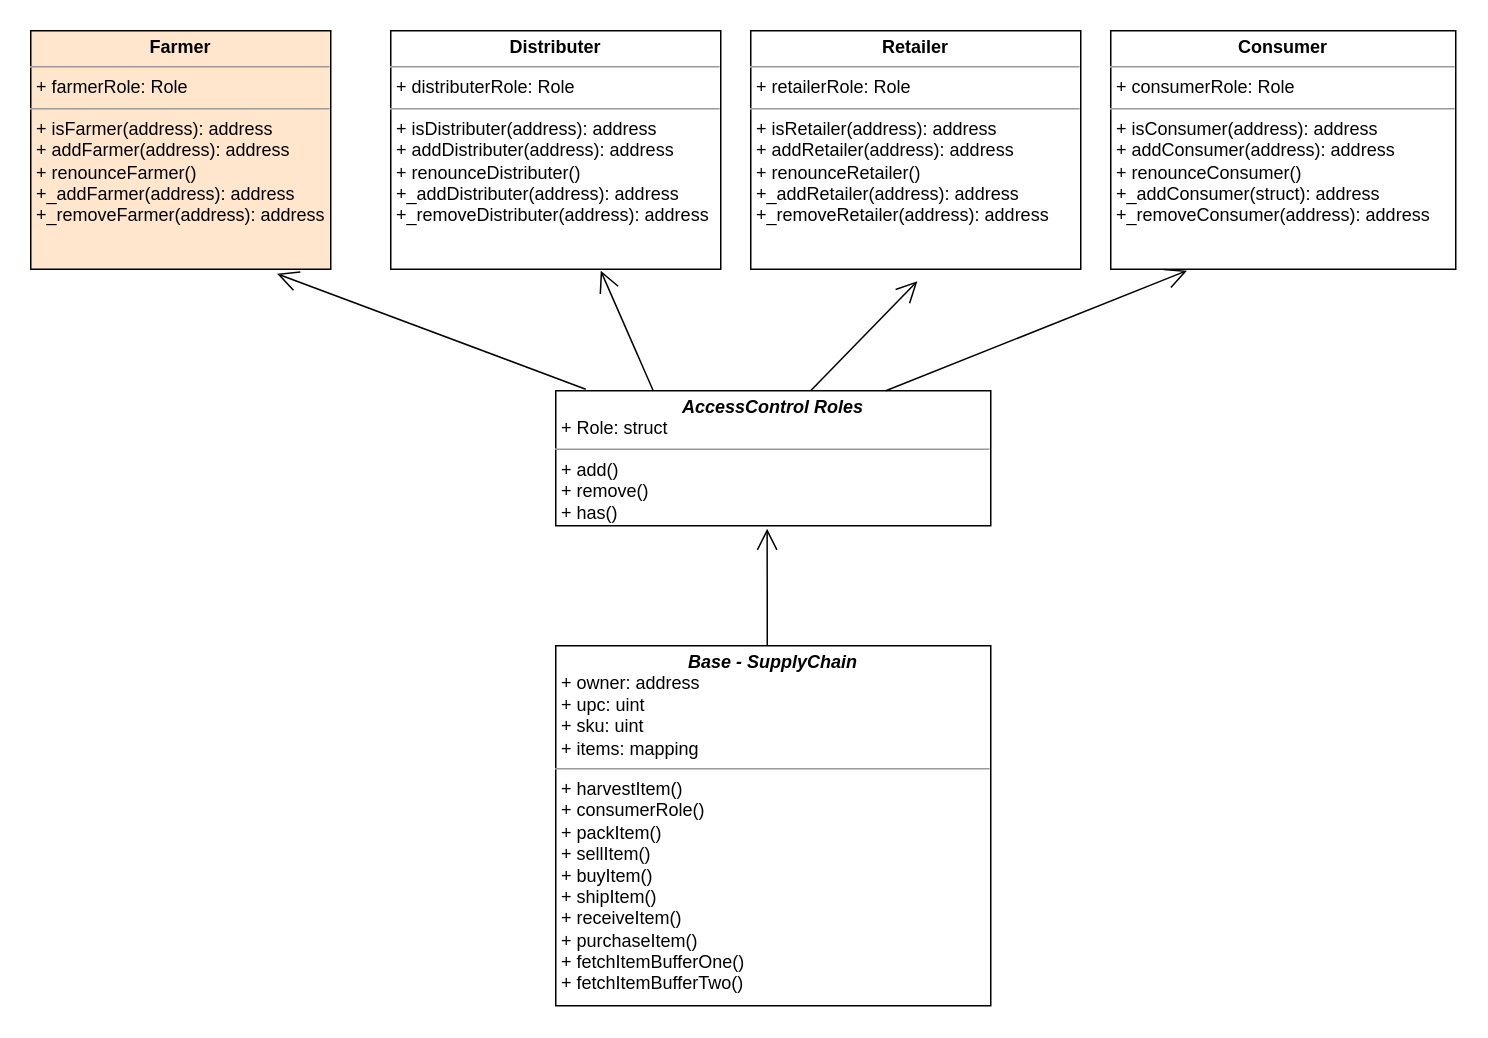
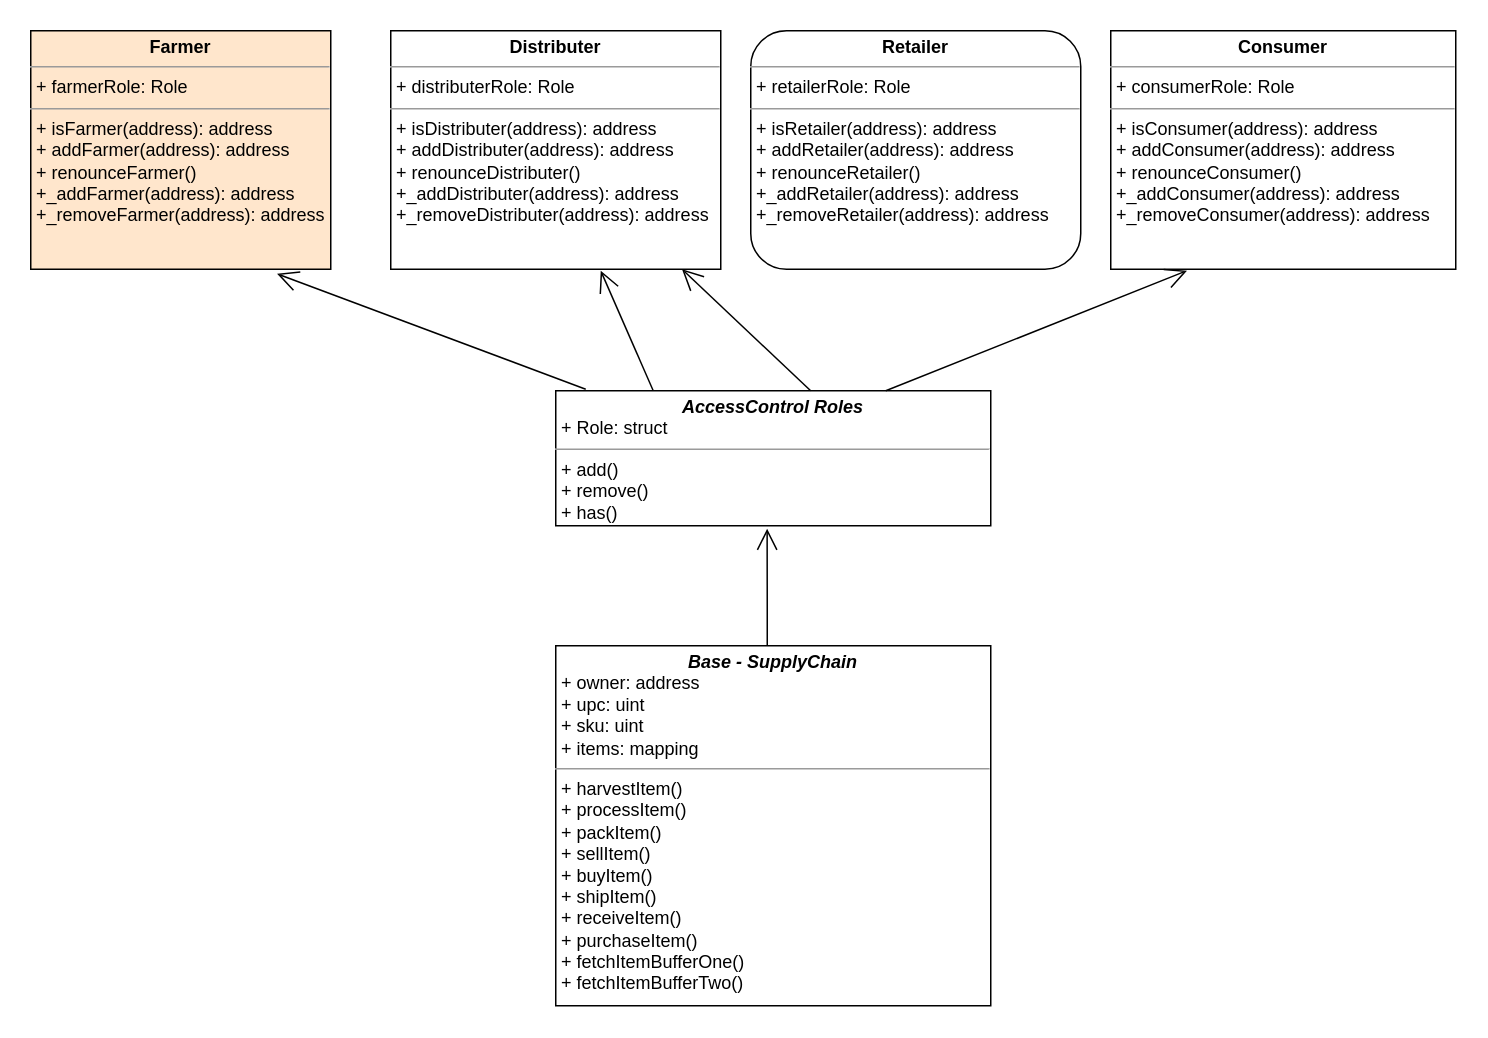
node "Consumer + consumerRole: Role + isConsumer(address): address + addConsumer(address): address + renounceConsumer() +_addConsumer(struct): address +_removeConsumer(address): address": label "Consumer + consumerRole: Role + isConsumer(address): address + addConsumer(address): address + renounceConsumer() +_addConsumer(struct): address +_removeConsumer(address): address" -> "Consumer + consumerRole: Role + isConsumer(address): address + addConsumer(address): address + renounceConsumer() +_addConsumer(address): address +_removeConsumer(address): address"
node "Retailer + retailerRole: Role + isRetailer(address): address + addRetailer(address): address + renounceRetailer() +_addRetailer(address): address +_removeRetailer(address): address": shape rectangle -> rounded rectangle
edge "AccessControl Roles + Role: struct + add() + remove() + has()" -> "Retailer + retailerRole: Role + isRetailer(address): address + addRetailer(address): address + renounceRetailer() +_addRetailer(address): address +_removeRetailer(address): address": now "AccessControl Roles + Role: struct + add() + remove() + has()" -> "Distributer + distributerRole: Role + isDistributer(address): address + addDistributer(address): address + renounceDistributer() +_addDistributer(address): address +_removeDistributer(address): address"
node "Base - SupplyChain + owner: address + upc: uint + sku: uint + items: mapping + harvestItem() + consumerRole() + packItem() + sellItem() + buyItem() + shipItem() + receiveItem() + purchaseItem() + fetchItemBufferOne() + fetchItemBufferTwo()": label "Base - SupplyChain + owner: address + upc: uint + sku: uint + items: mapping + harvestItem() + consumerRole() + packItem() + sellItem() + buyItem() + shipItem() + receiveItem() + purchaseItem() + fetchItemBufferOne() + fetchItemBufferTwo()" -> "Base - SupplyChain + owner: address + upc: uint + sku: uint + items: mapping + harvestItem() + processItem() + packItem() + sellItem() + buyItem() + shipItem() + receiveItem() + purchaseItem() + fetchItemBufferOne() + fetchItemBufferTwo()"
